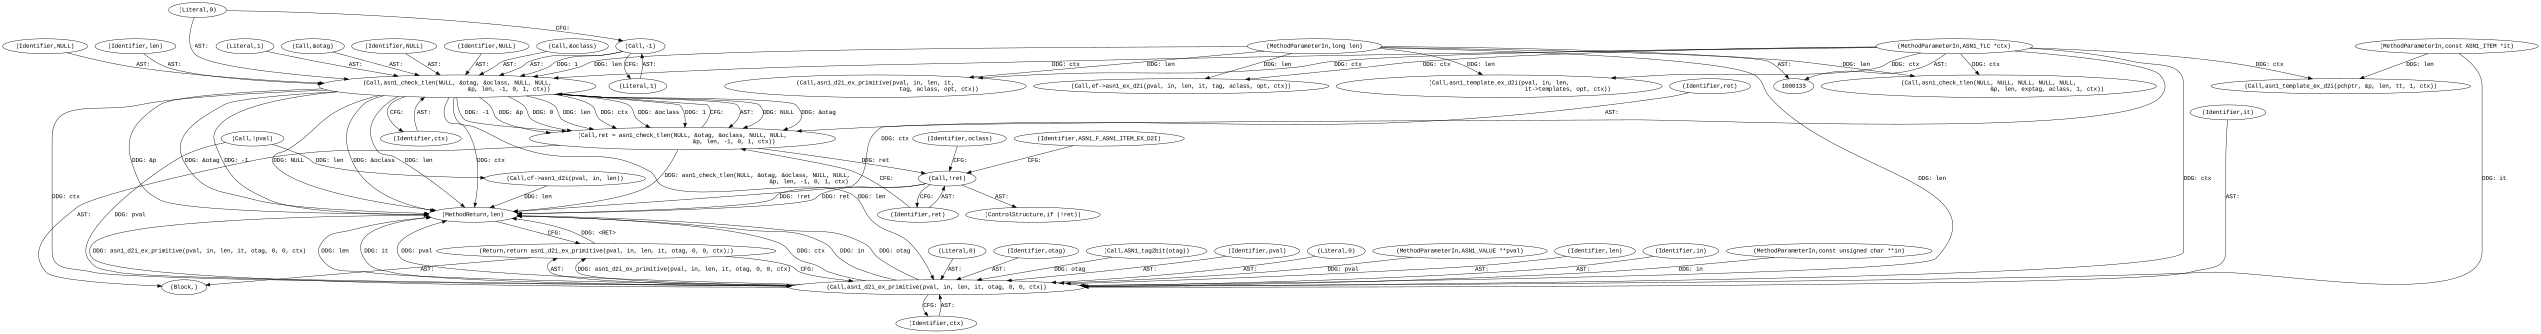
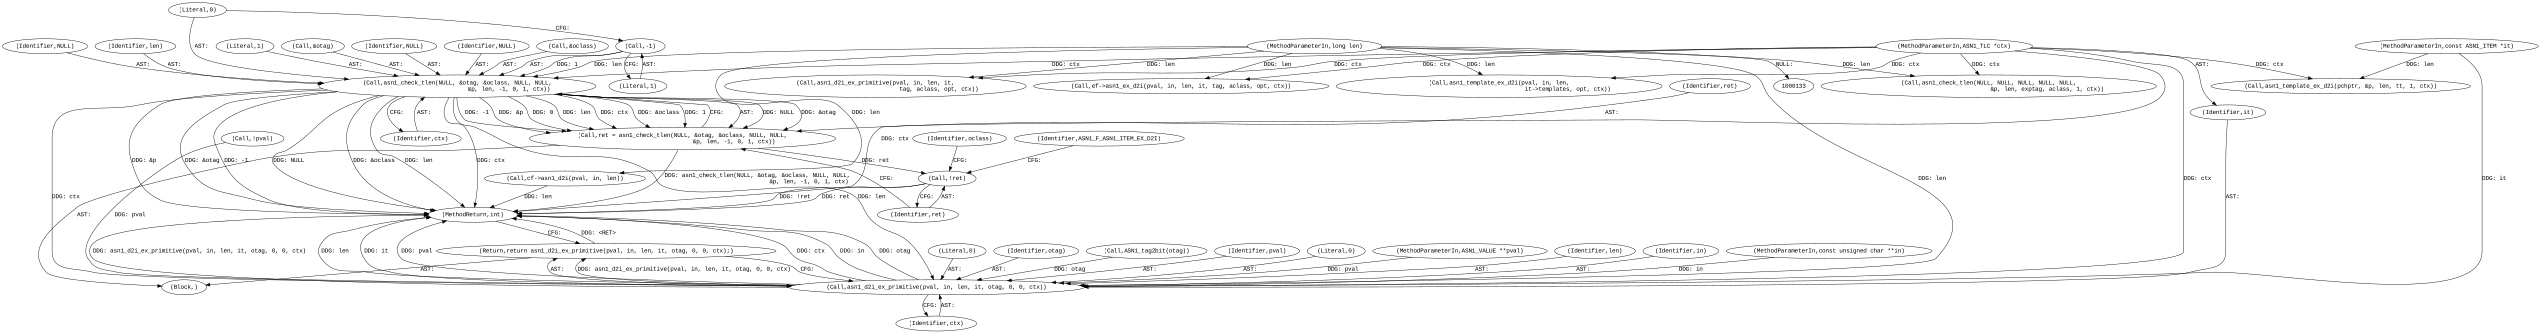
edge "(MethodParameterIn,long len)" -> "1000133": label "AST: " -> "NULL: "
edge "(MethodParameterIn,ASN1_TLC *ctx)" -> "1000133": now "(MethodParameterIn,ASN1_TLC *ctx)" -> "(Identifier,it)"
edge "(Call,!pval)" -> "(Call,cf->asn1_d2i(pval, in, len))": now "(MethodParameterIn,long len)" -> "(Call,cf->asn1_d2i(pval, in, len))"
node "(MethodReturn,len)": label "(MethodReturn,len)" -> "(MethodReturn,int)"
node "(ControlStructure,if (!ret))": removed
